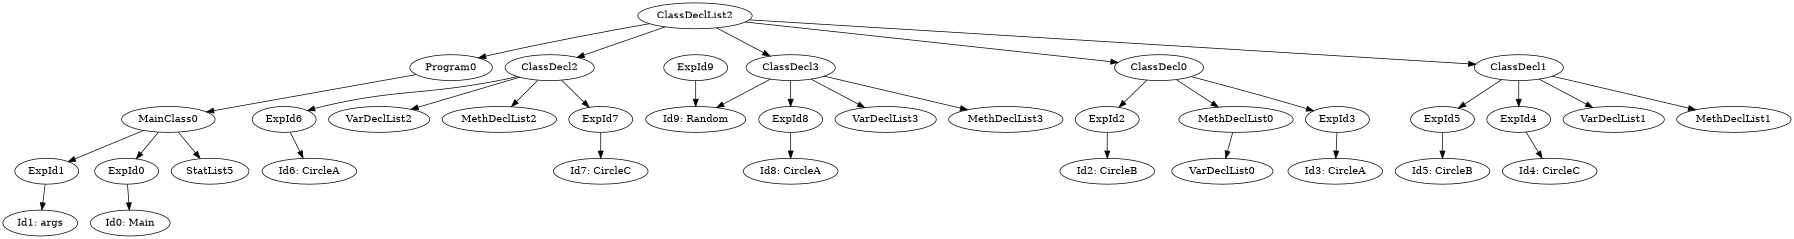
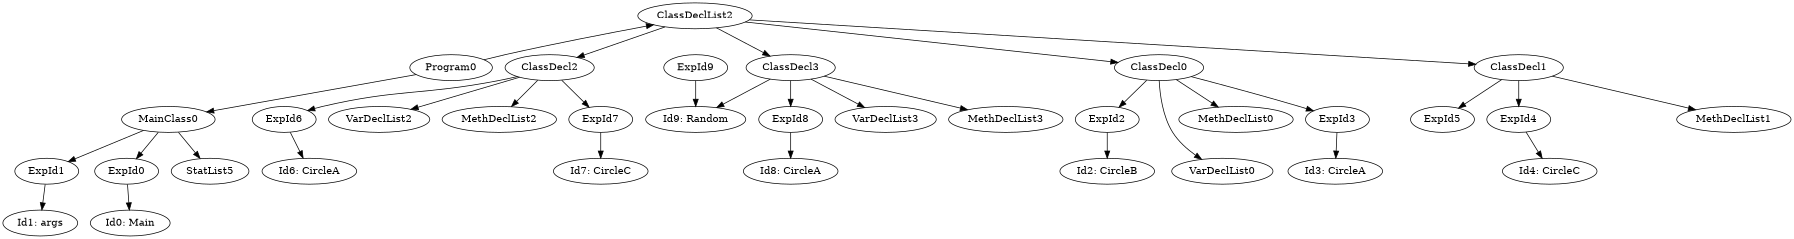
edge "ClassDeclList2" -> "Program0": reversed
node "VarDeclList1": removed
edge "MethDeclList0" -> "VarDeclList0": now "ClassDecl0" -> "VarDeclList0"
node "Id5: CircleB": removed
